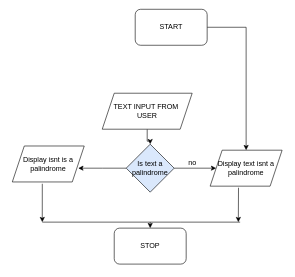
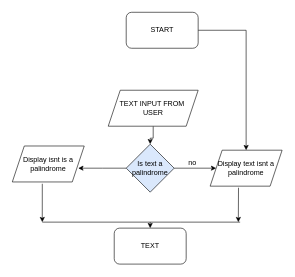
node "START": moved (171, 27) -> (162, 30)
node "TEXT INPUT FROM USER": moved (147, 111) -> (153, 108)
node "STOP": label "STOP" -> "TEXT"
